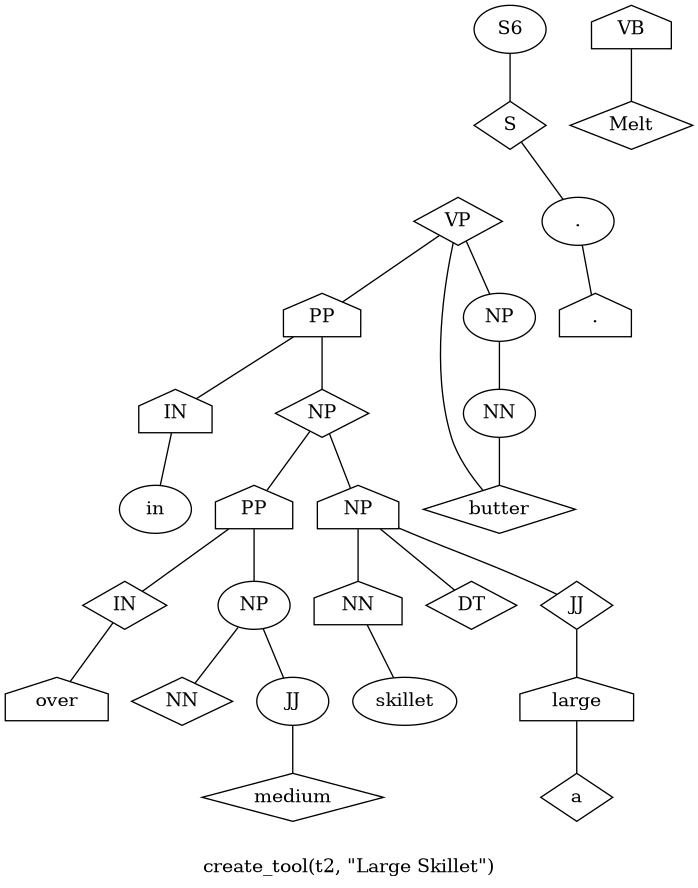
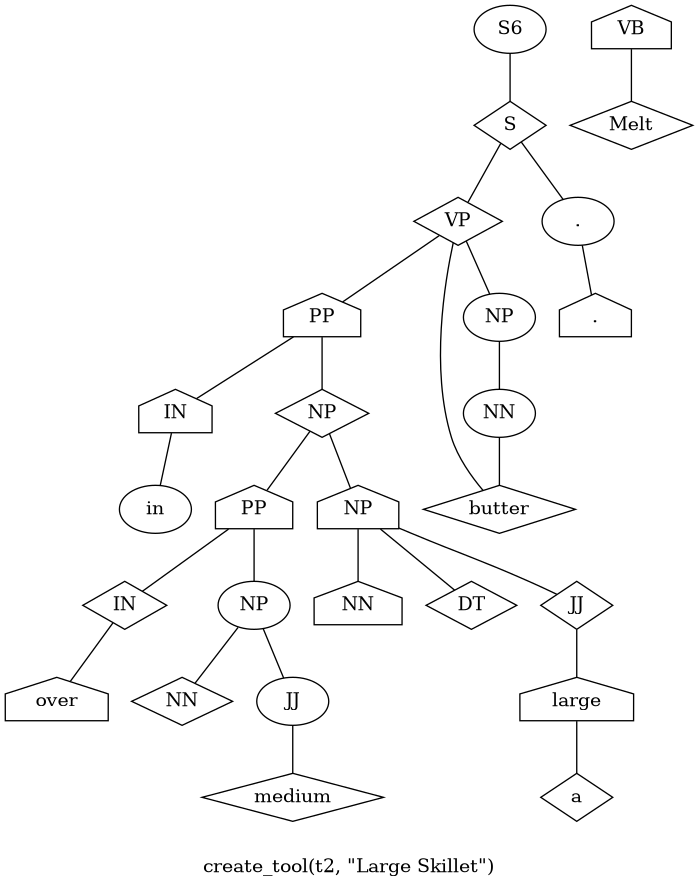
edge "S" -- "VP": added
node "skillet": removed
